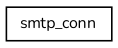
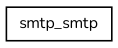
node "smtp_conn": label "smtp_conn" -> "smtp_smtp"
